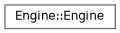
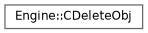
node "Engine::Engine": label "Engine::Engine" -> "Engine::CDeleteObj"
